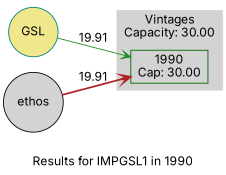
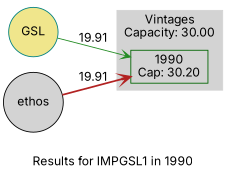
node "1990 Cap: 30.00": label "1990 Cap: 30.00" -> "1990 Cap: 30.20"
